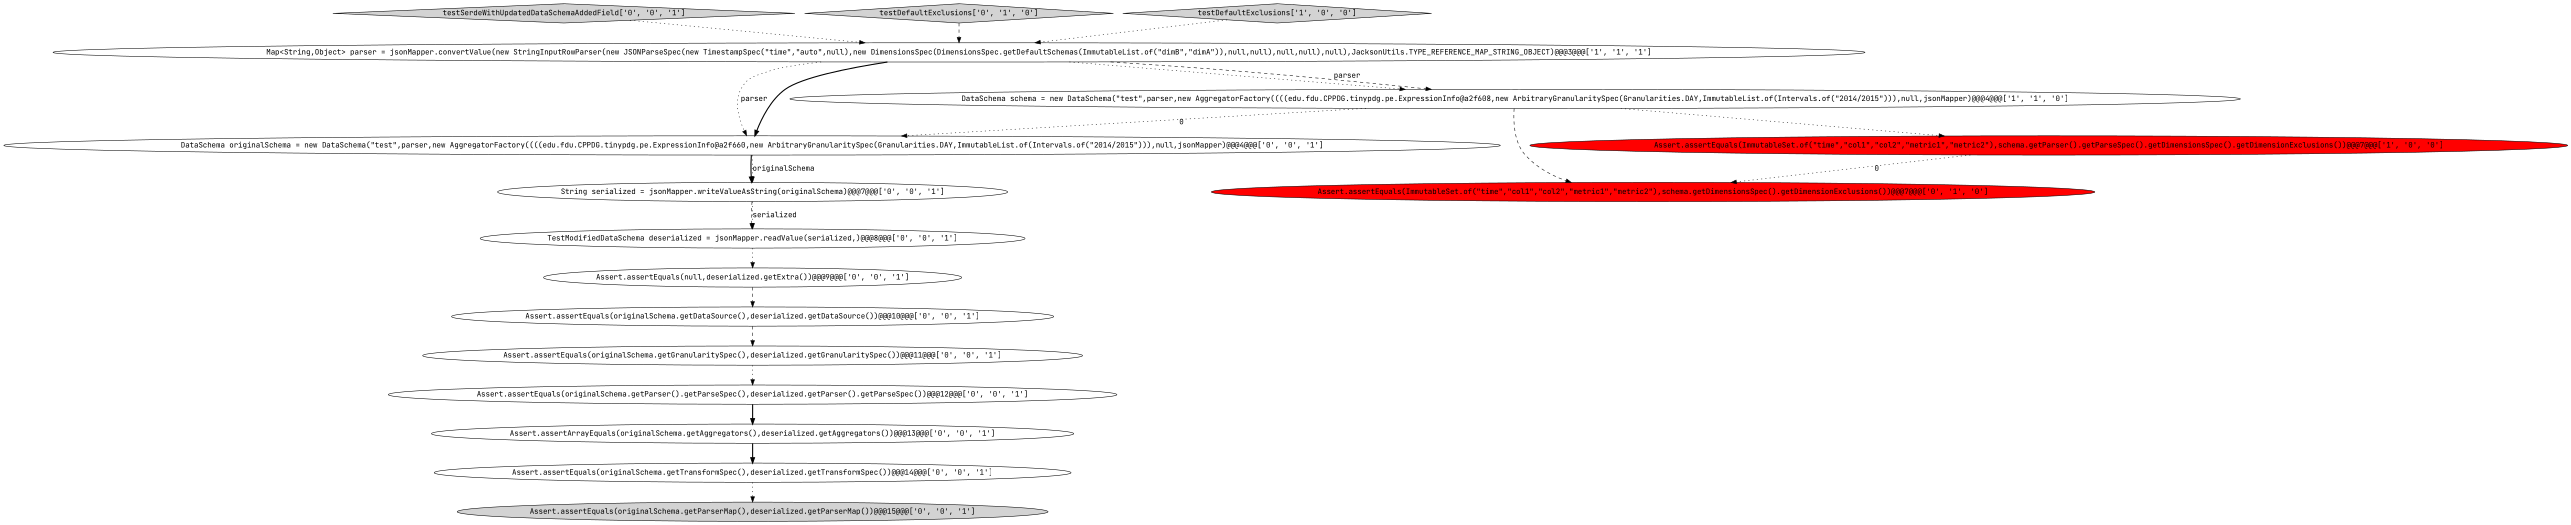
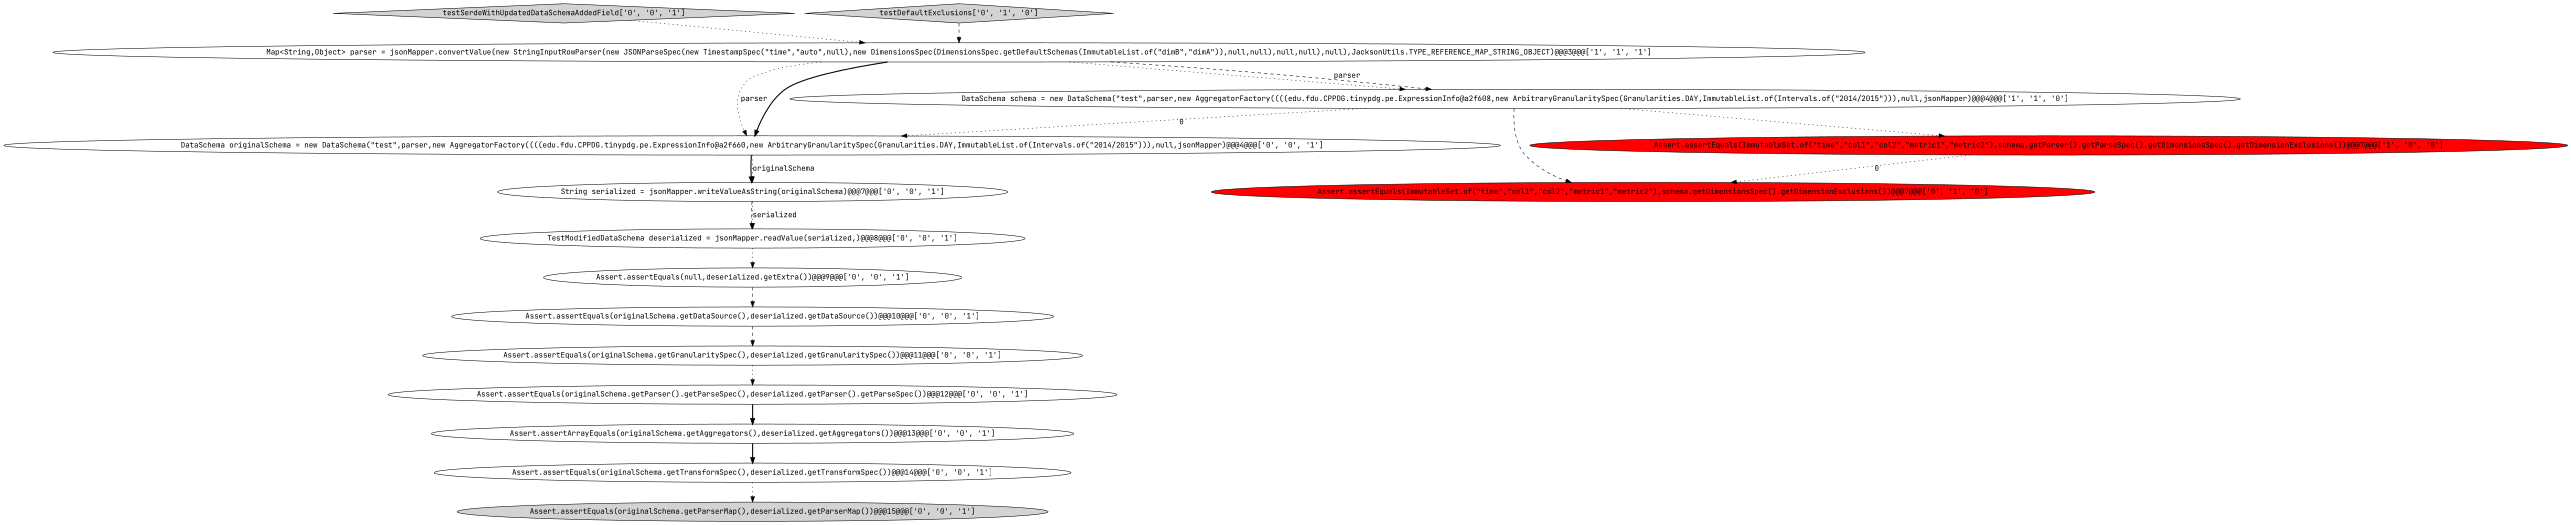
node "testDefaultExclusions['1', '0', '0']": removed
